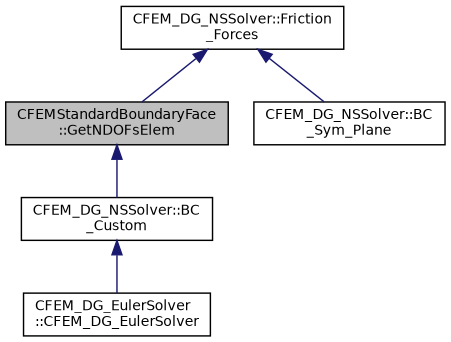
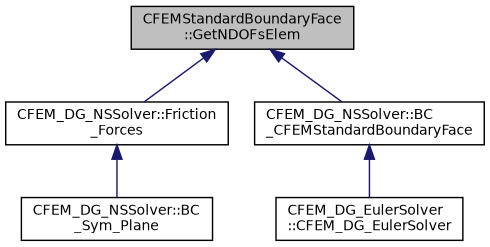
edge "CFEMStandardBoundaryFace ::GetNDOFsElem" -> "CFEM_DG_NSSolver::Friction _Forces": reversed
node "CFEM_DG_NSSolver::BC _Custom": label "CFEM_DG_NSSolver::BC _Custom" -> "CFEM_DG_NSSolver::BC _CFEMStandardBoundaryFace"
